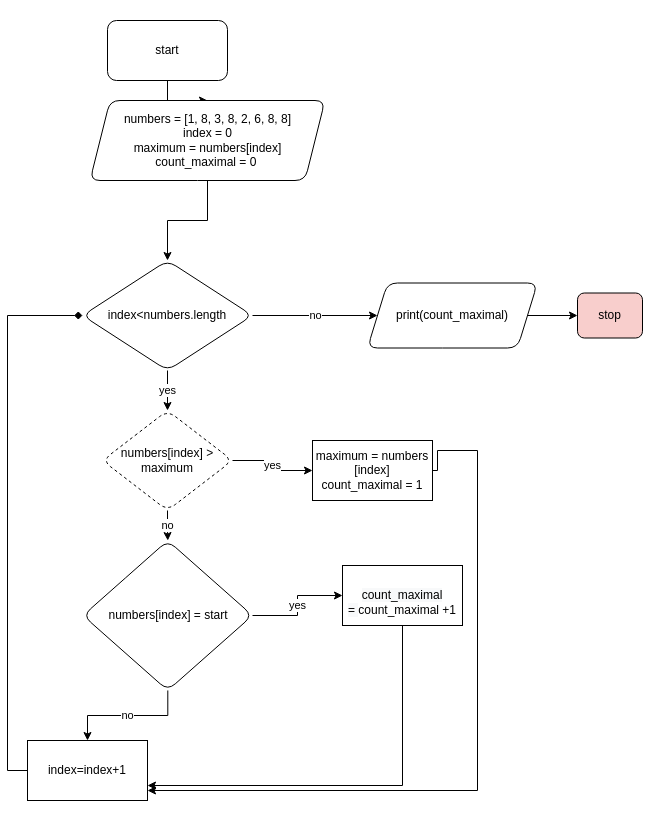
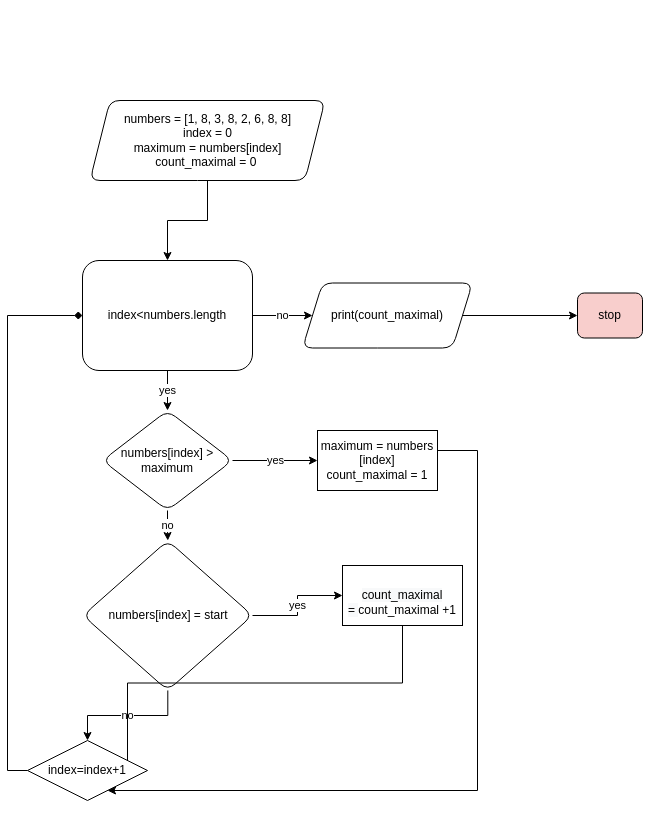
node "start": removed
edge "start" -> "numbers = [1, 8, 3, 8, 2, 6, 8, 8] index = 0 maximum = numbers[index] count_maximal = 0": removed
node "index<numbers.length": shape diamond -> rounded rectangle
node "print(count_maximal)": moved (453, 316) -> (388, 316)
node "numbers[index] > maximum": style dashed -> solid
node "maximum = numbers [index] count_maximal = 1": moved (373, 471) -> (378, 461)
node "index=index+1": shape rectangle -> diamond
